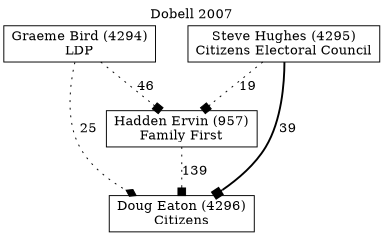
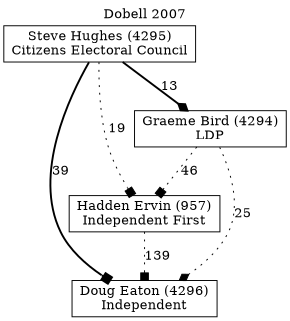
edge "Steve Hughes (4295) Citizens Electoral Council" -> "Graeme Bird (4294) LDP": added, label "13"
node "Hadden Ervin (957) Family First": label "Hadden Ervin (957) Family First" -> "Hadden Ervin (957) Independent First"
node "Doug Eaton (4296) Citizens": label "Doug Eaton (4296) Citizens" -> "Doug Eaton (4296) Independent"
